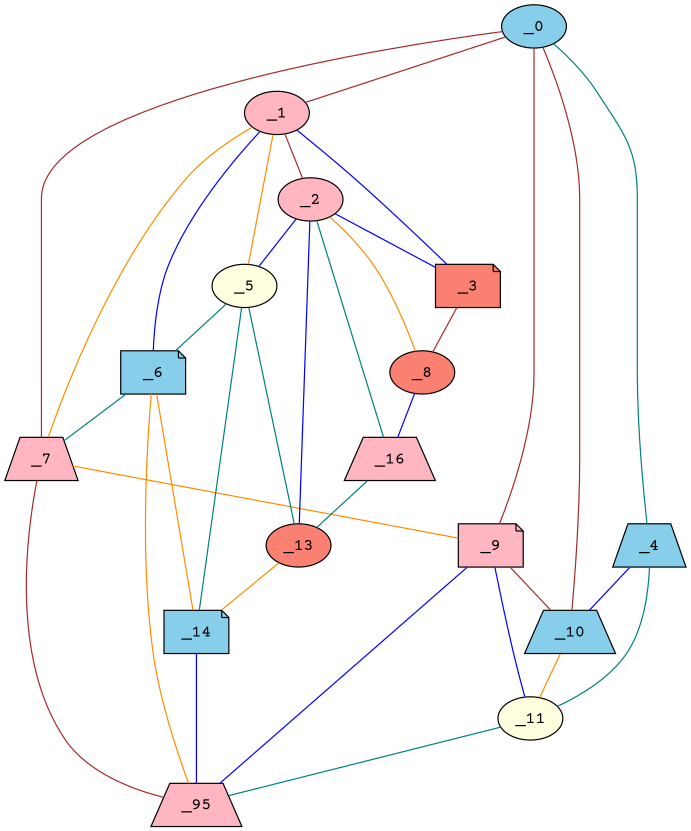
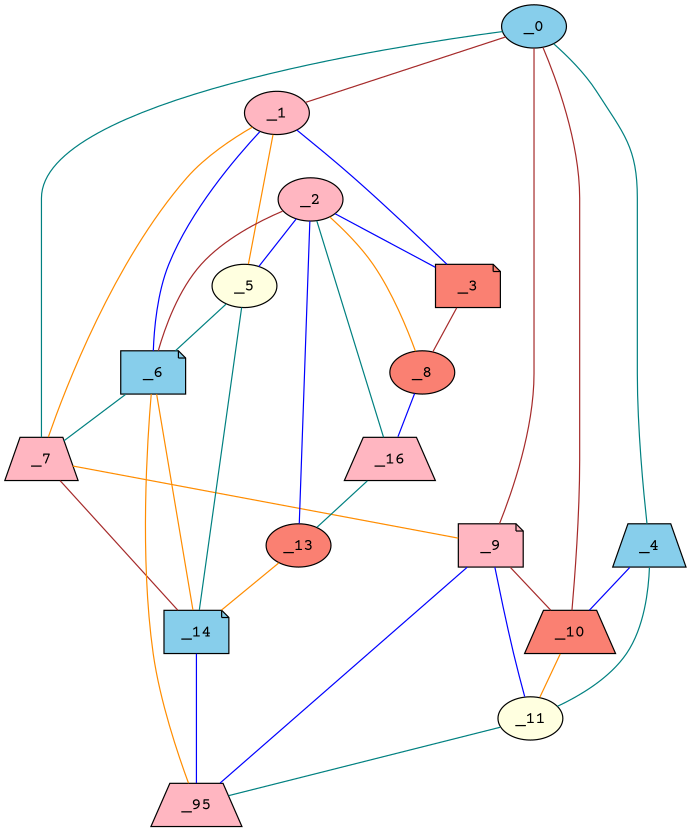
edge "_0" -- "_7": color brown -> teal
edge "_1" -- "_2": now "_6" -- "_2"
edge "_5" -- "_13": removed
node "_10": fillcolor skyblue -> salmon
edge "_7" -- "_95": now "_7" -- "_14"
